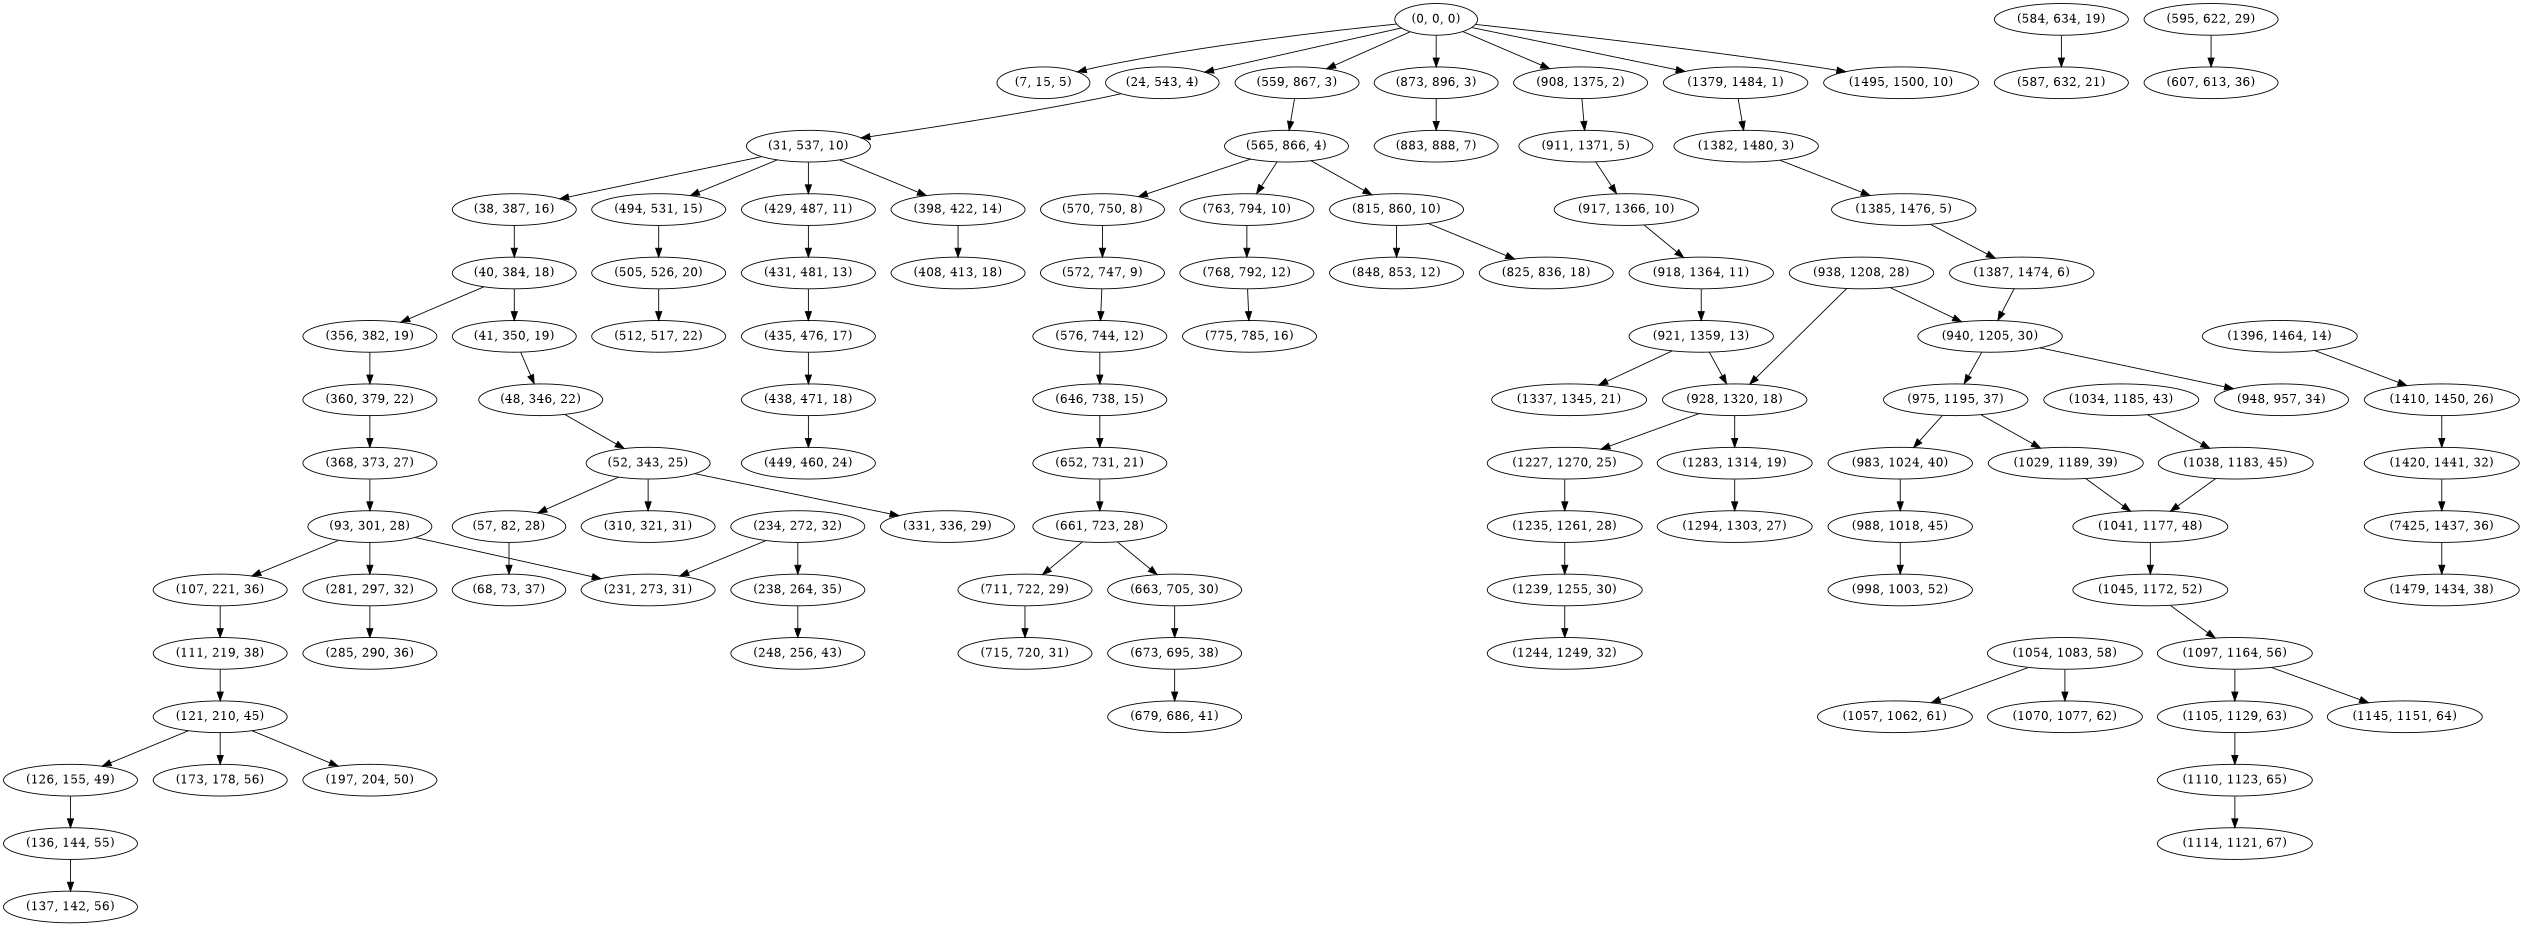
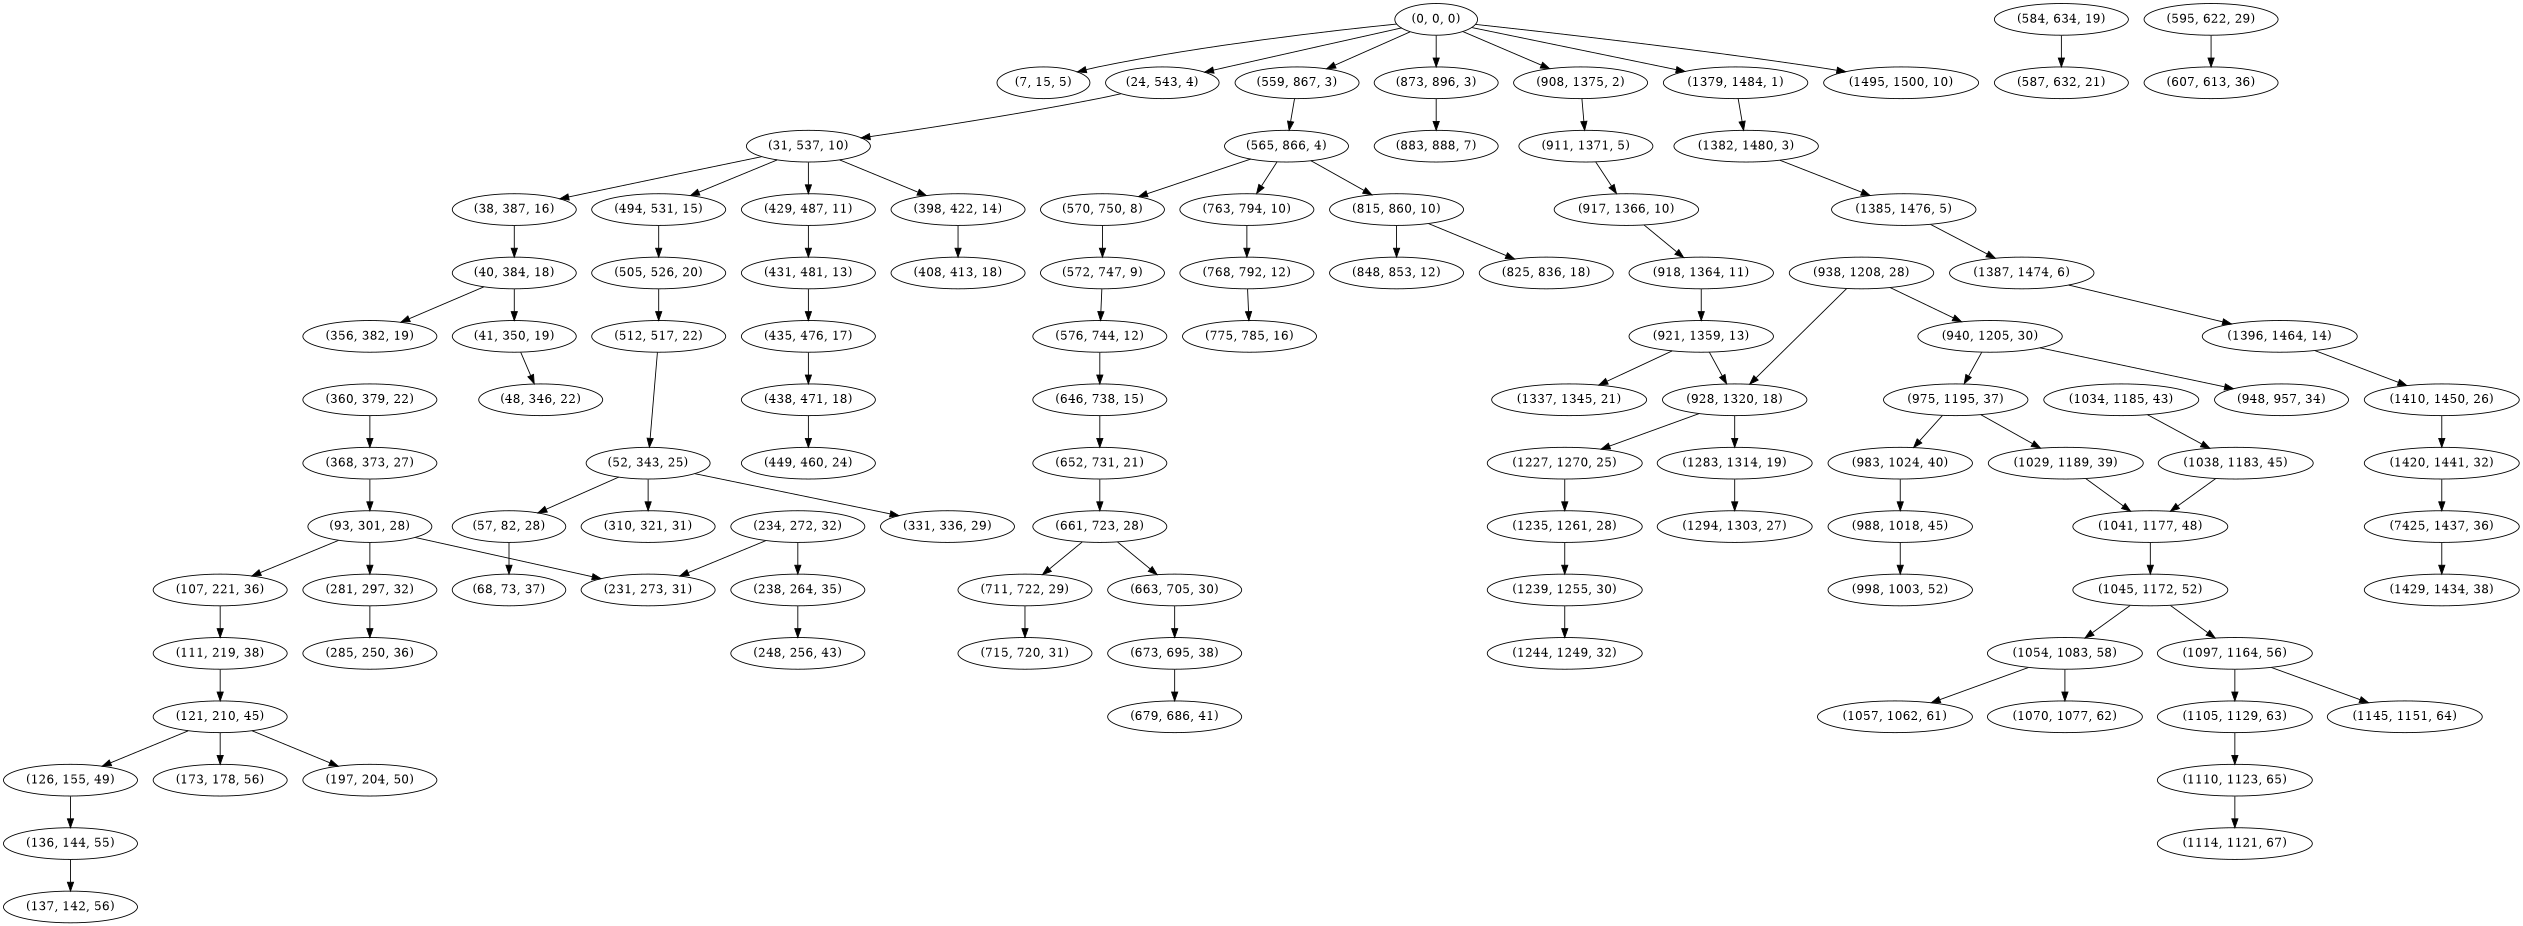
edge "(1387, 1474, 6)" -> "(940, 1205, 30)": now "(1387, 1474, 6)" -> "(1396, 1464, 14)"
edge "(356, 382, 19)" -> "(360, 379, 22)": removed
edge "(48, 346, 22)" -> "(52, 343, 25)": now "(512, 517, 22)" -> "(52, 343, 25)"
node "(1479, 1434, 38)": label "(1479, 1434, 38)" -> "(1429, 1434, 38)"
edge "(1045, 1172, 52)" -> "(1054, 1083, 58)": added
node "(285, 290, 36)": label "(285, 290, 36)" -> "(285, 250, 36)"
